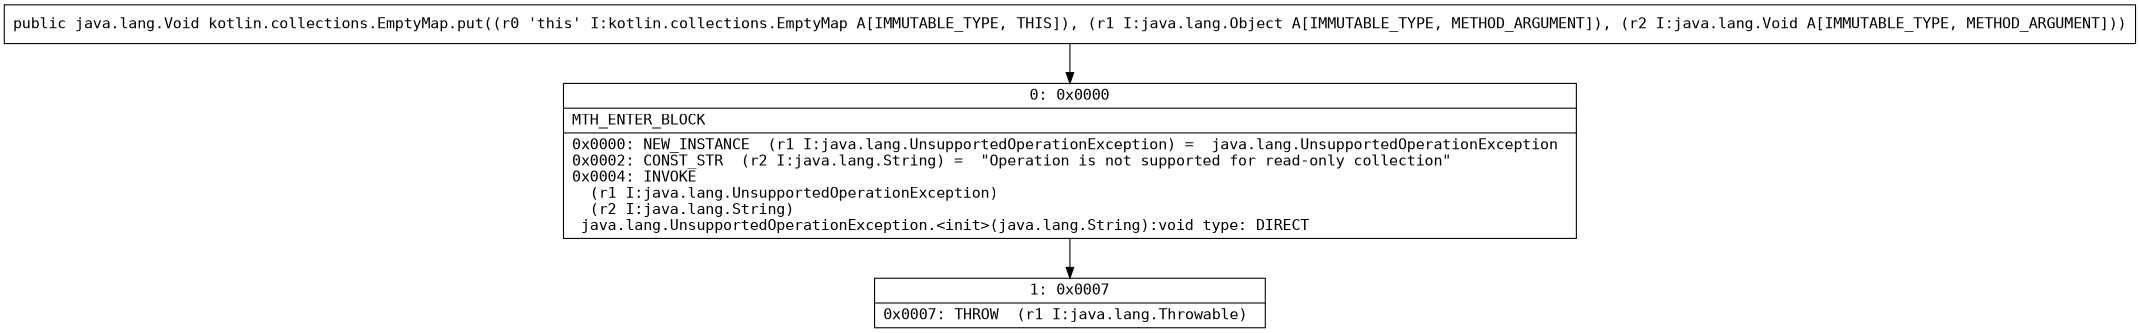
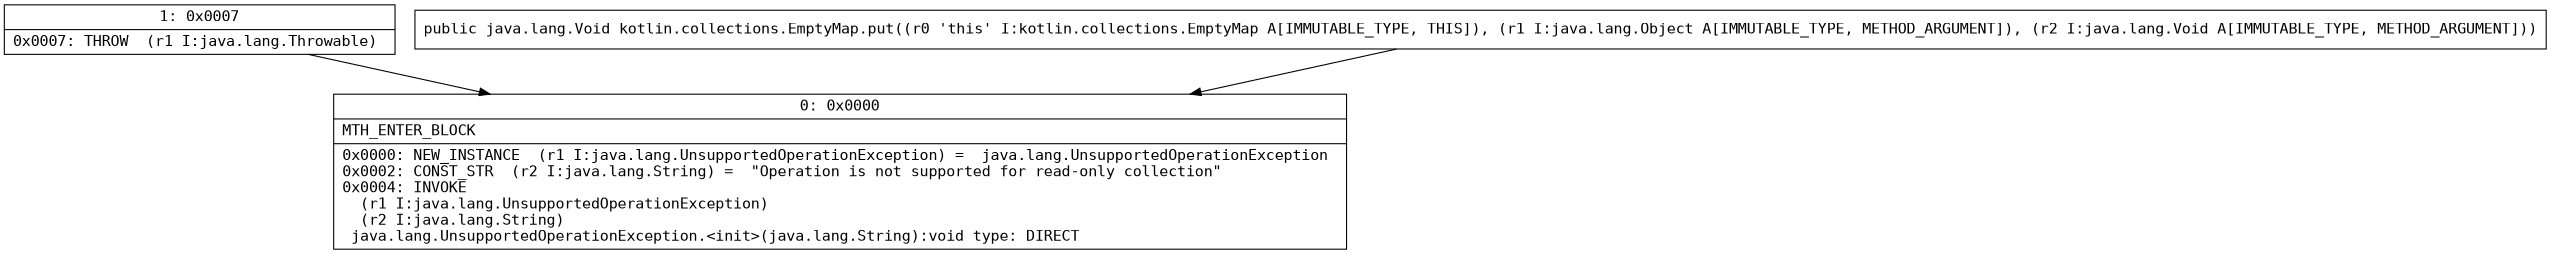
edge "0: 0x0000" -> "1: 0x0007": reversed
